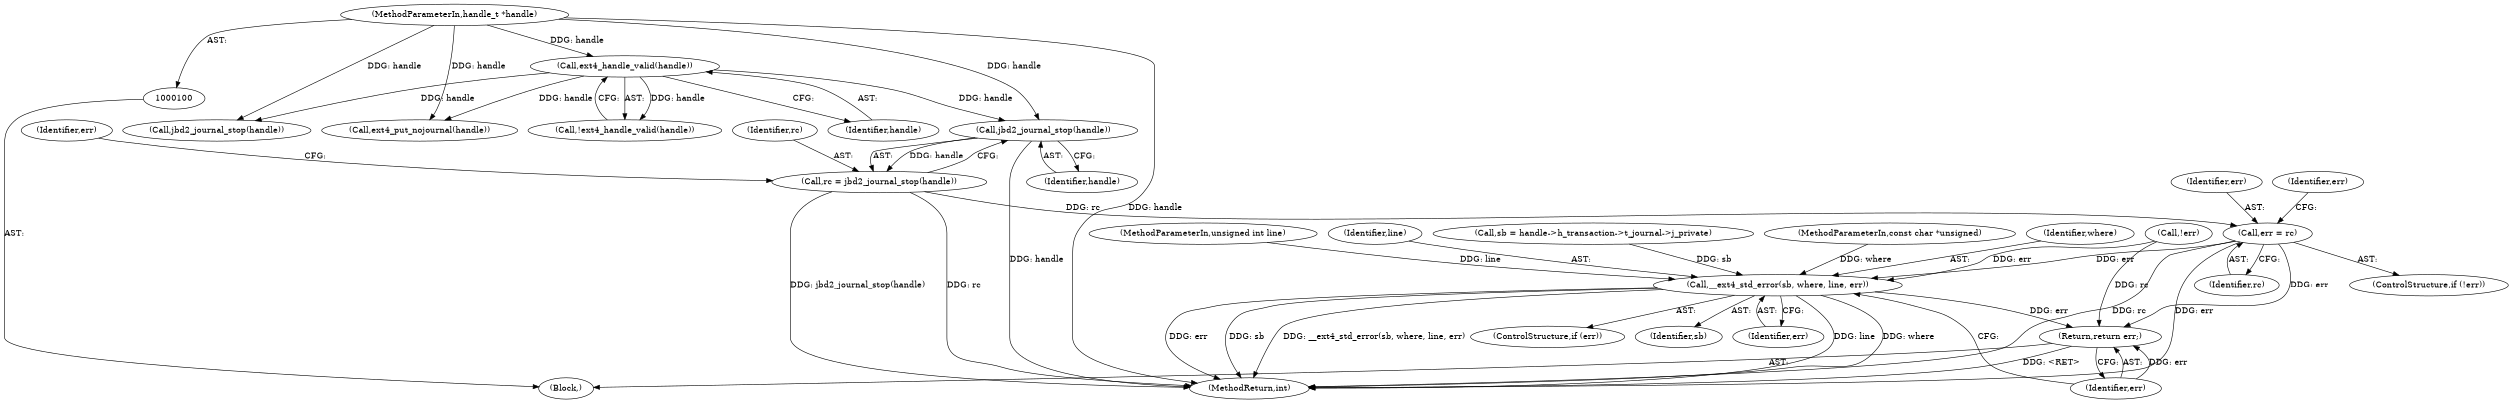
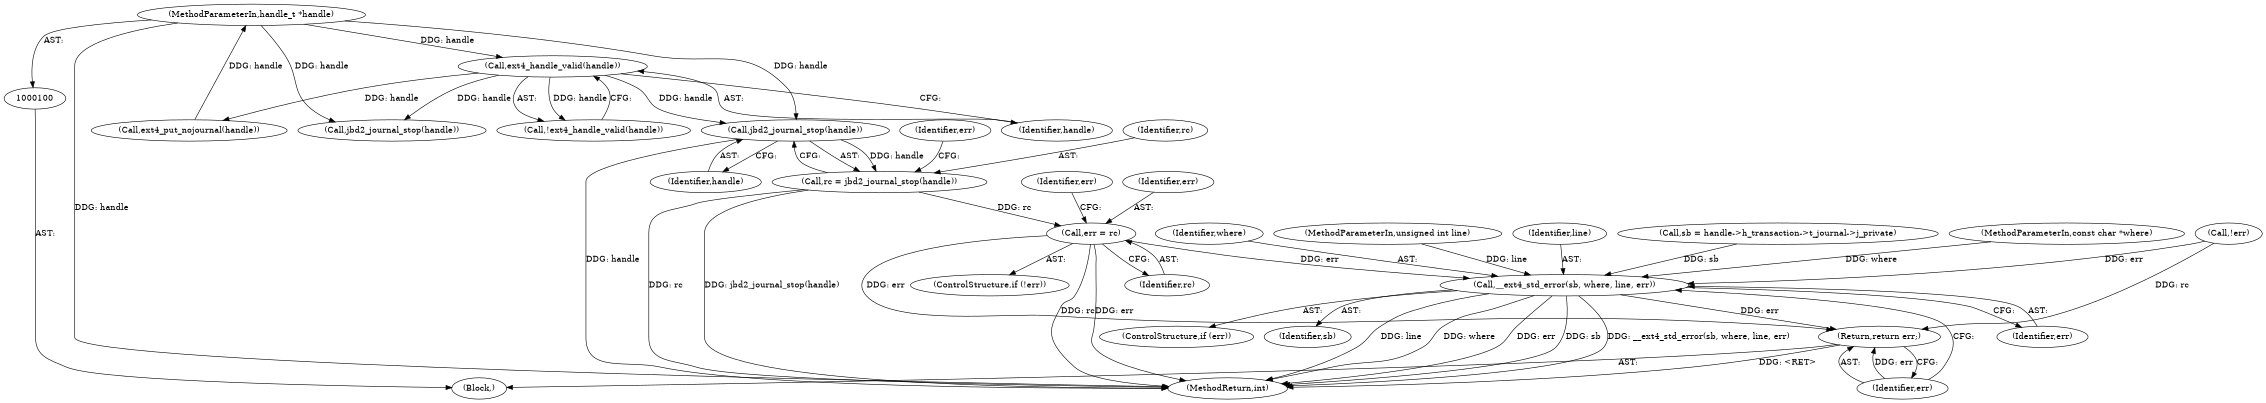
edge "(MethodParameterIn,handle_t *handle)" -> "(Call,ext4_put_nojournal(handle))": reversed
node "(MethodParameterIn,const char *unsigned)": label "(MethodParameterIn,const char *unsigned)" -> "(MethodParameterIn,const char *where)"
